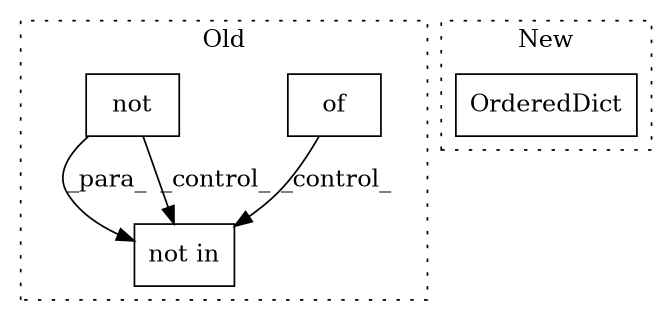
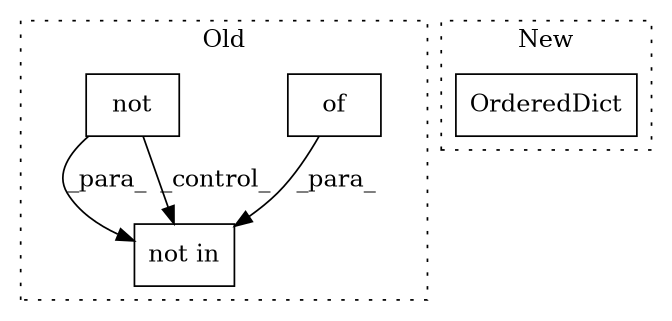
edge "of" -> "not in": label "_control_" -> "_para_"
